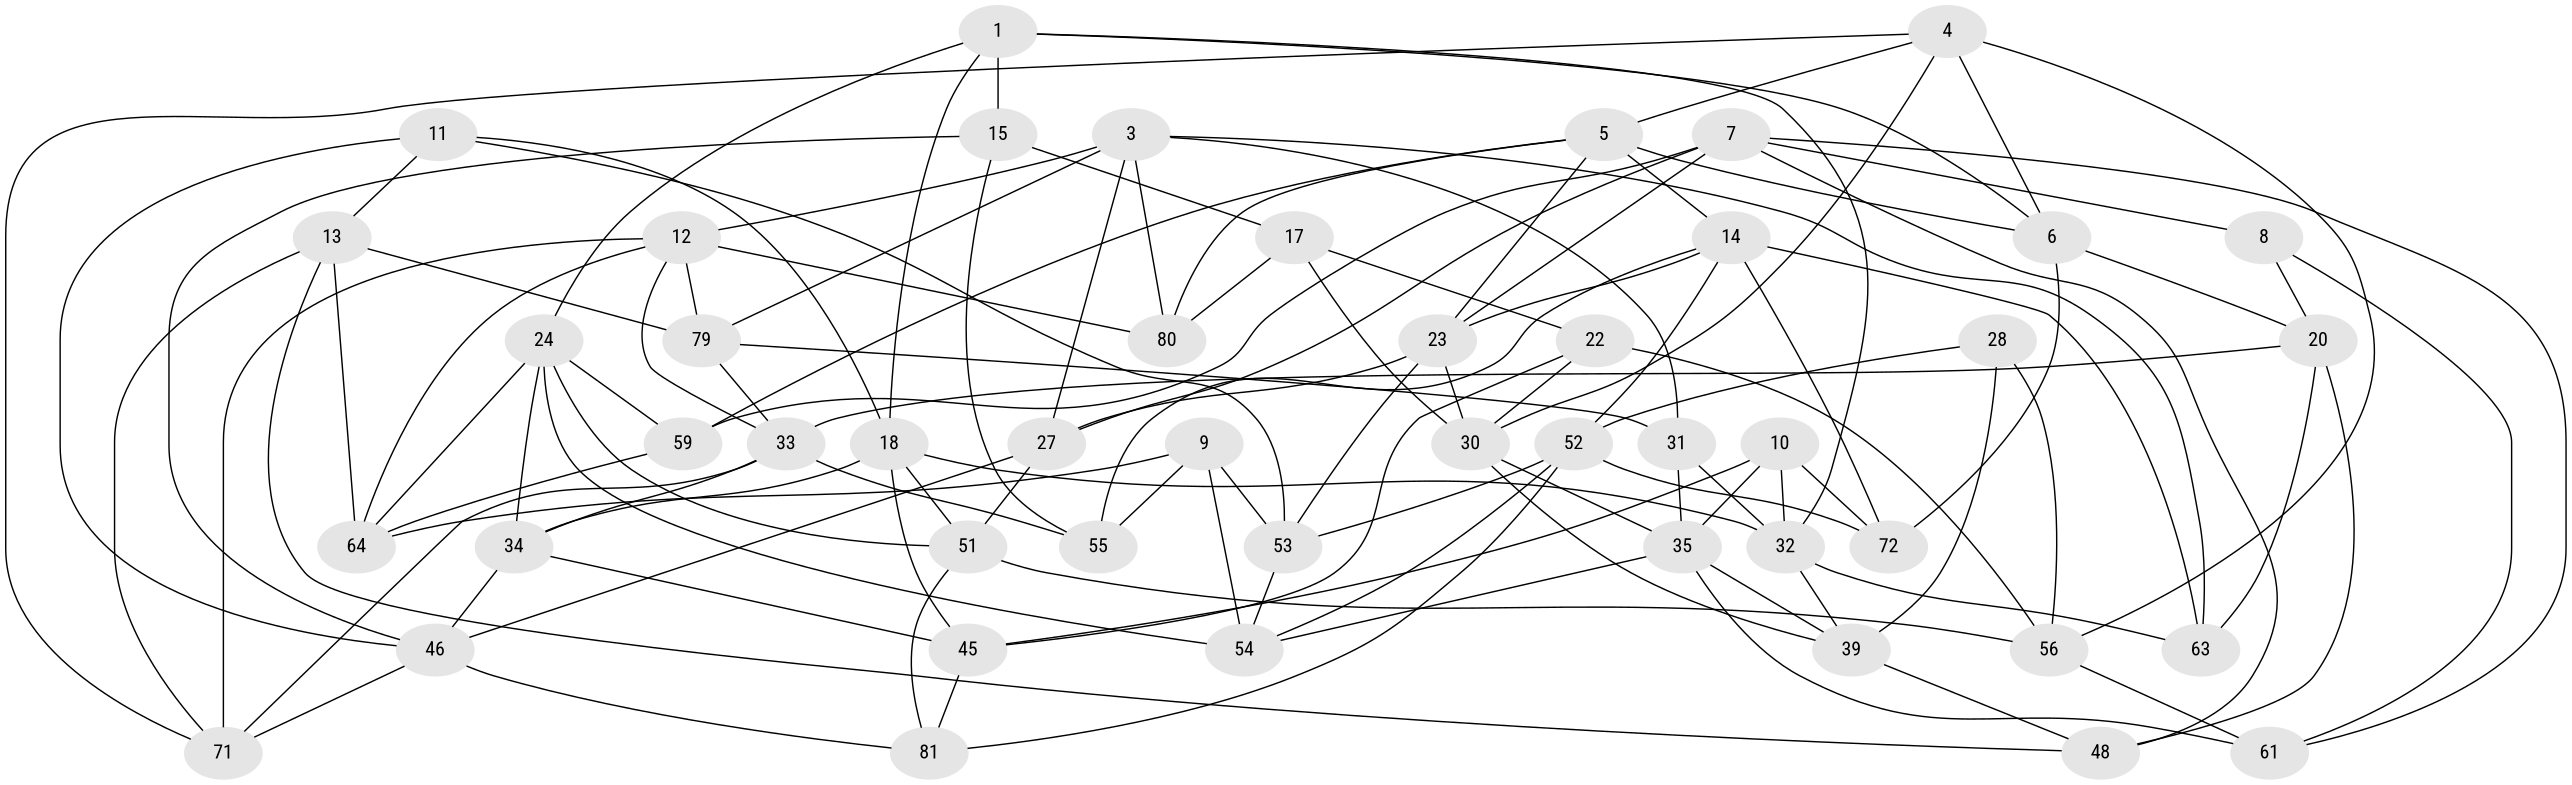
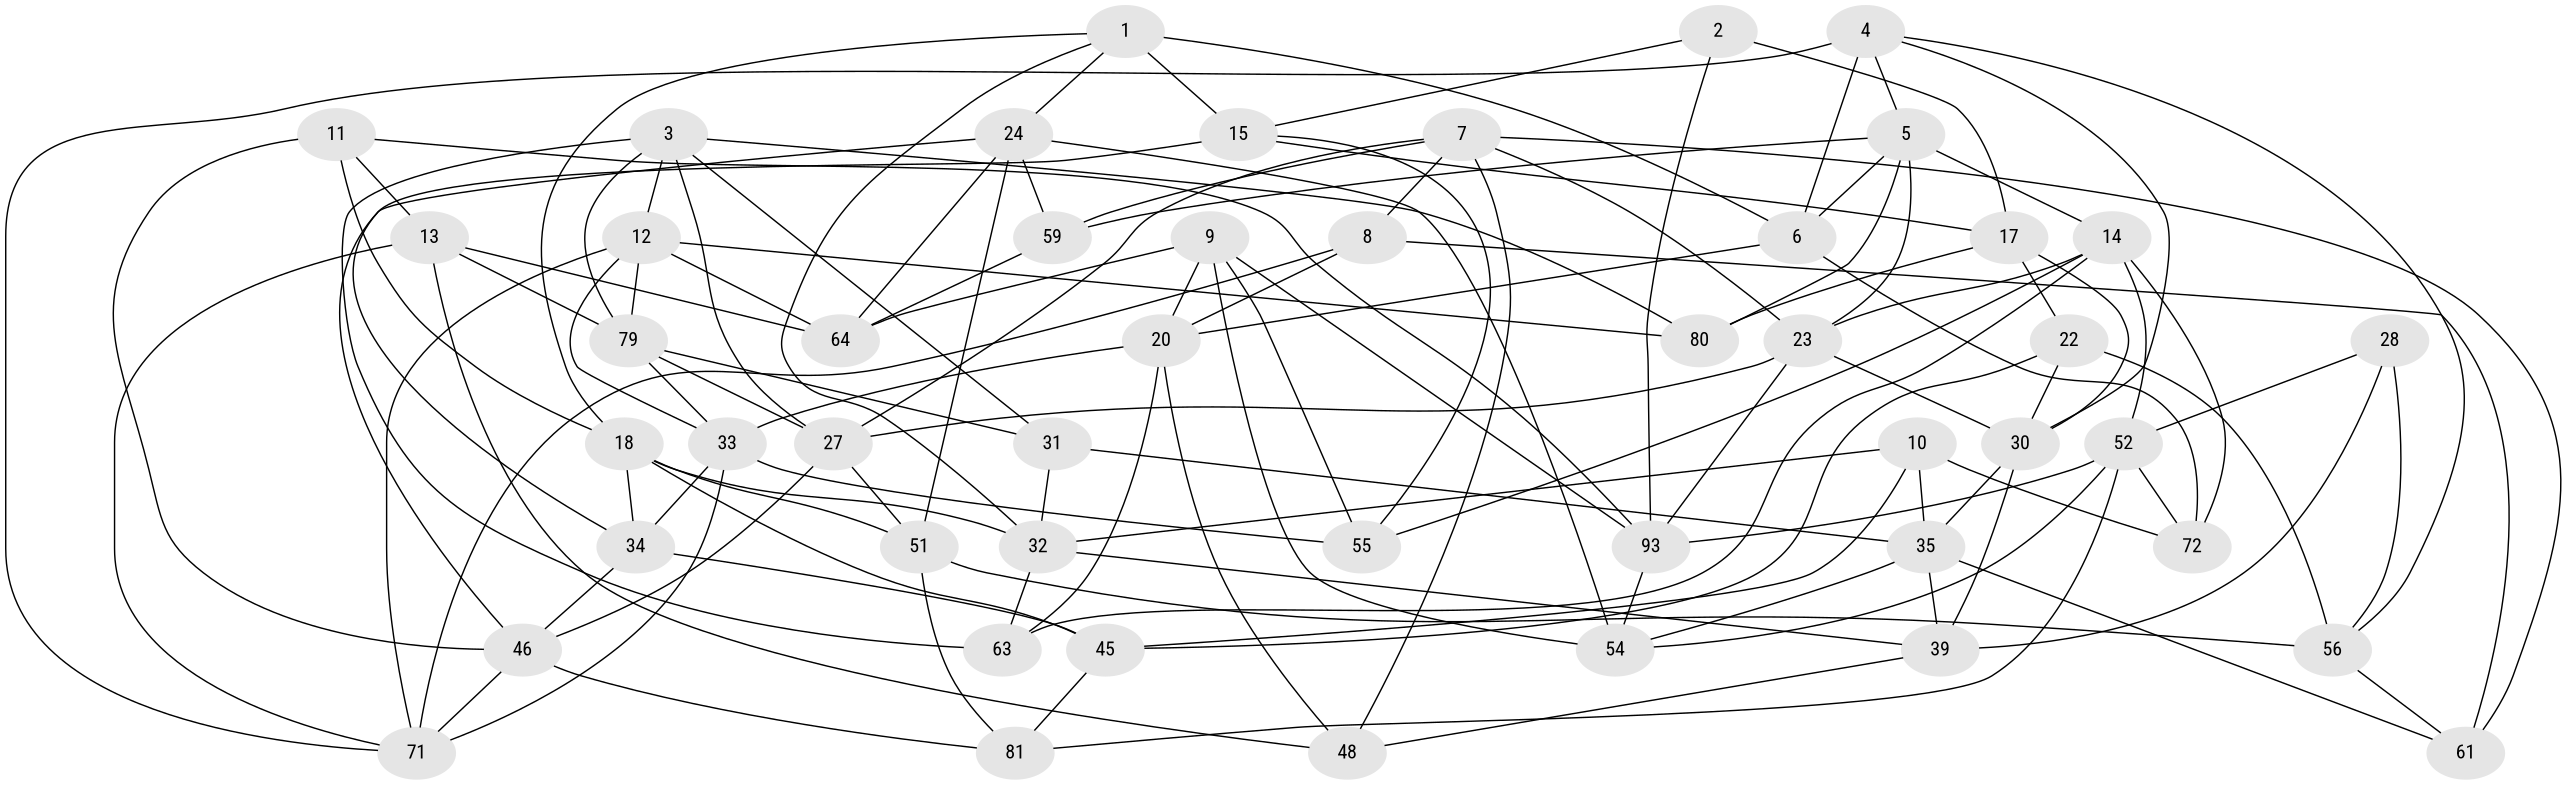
node "2": added
edge "9" -- "20": added
edge "8" -- "71": added
edge "79" -- "27": added
node "53": label "53" -> "93"
